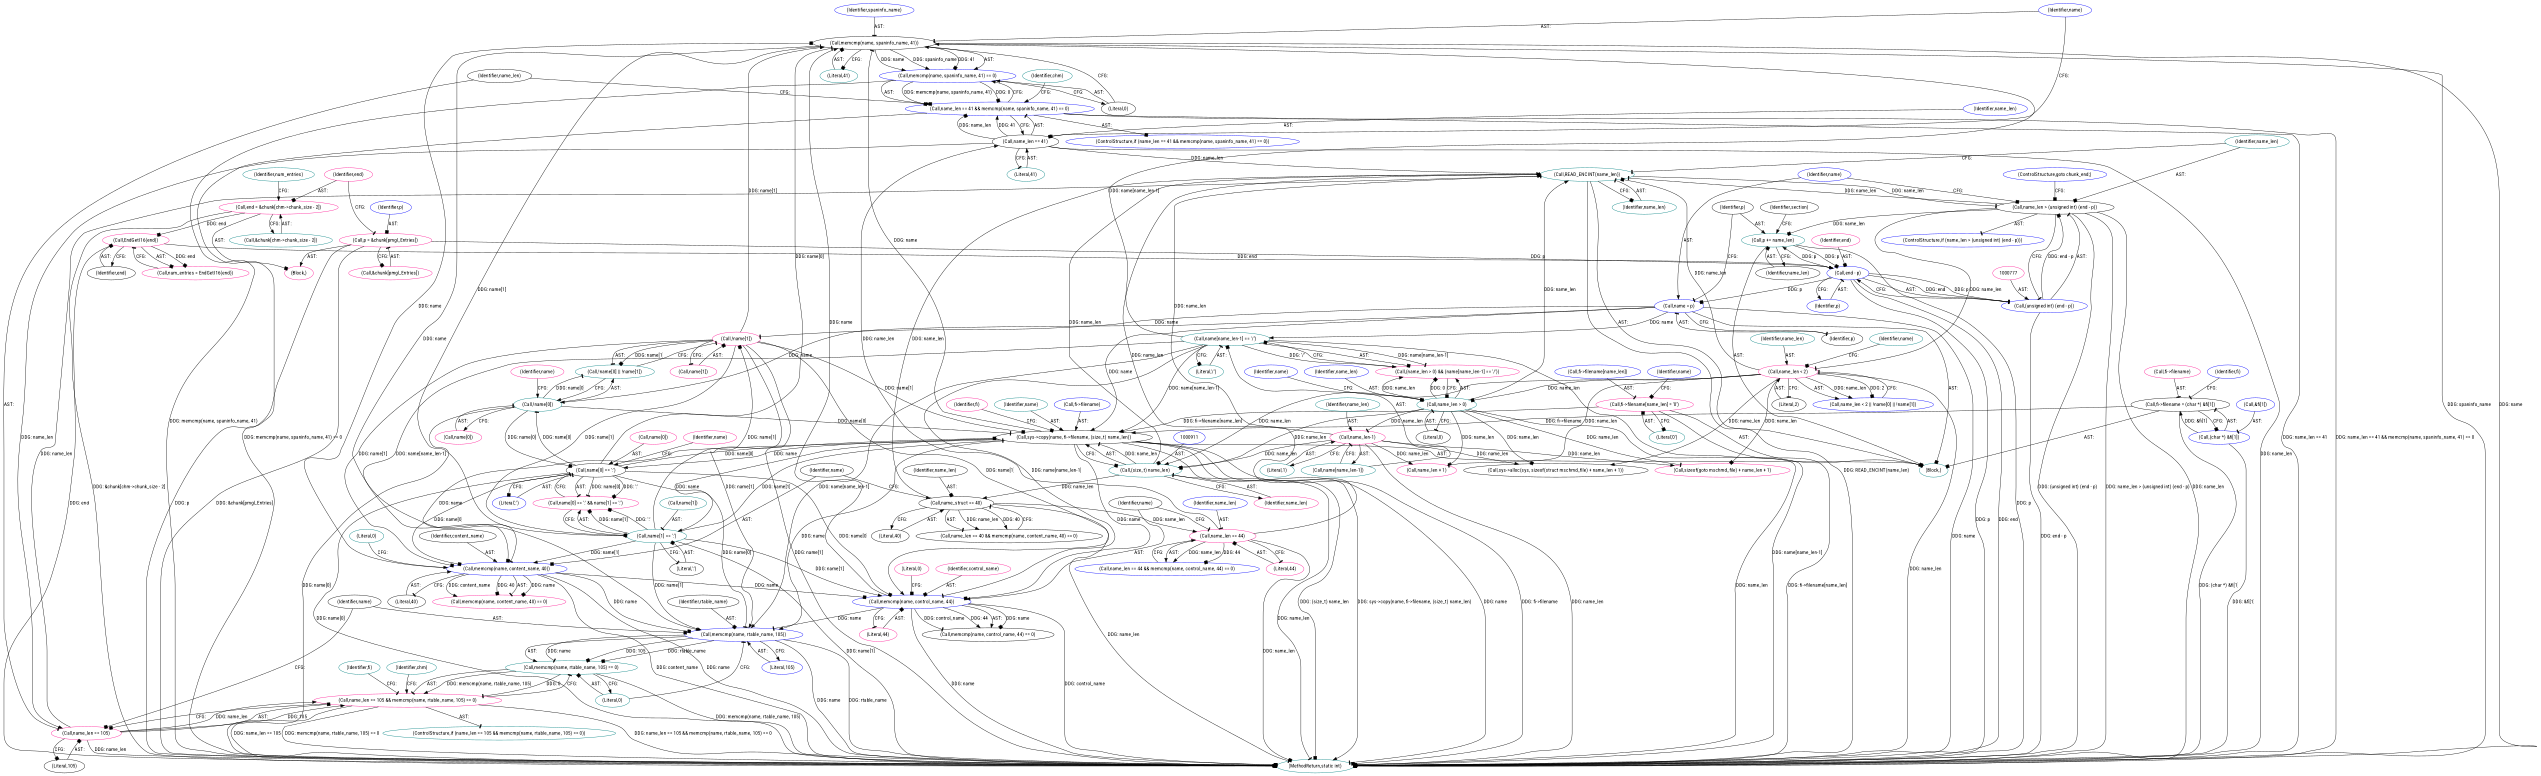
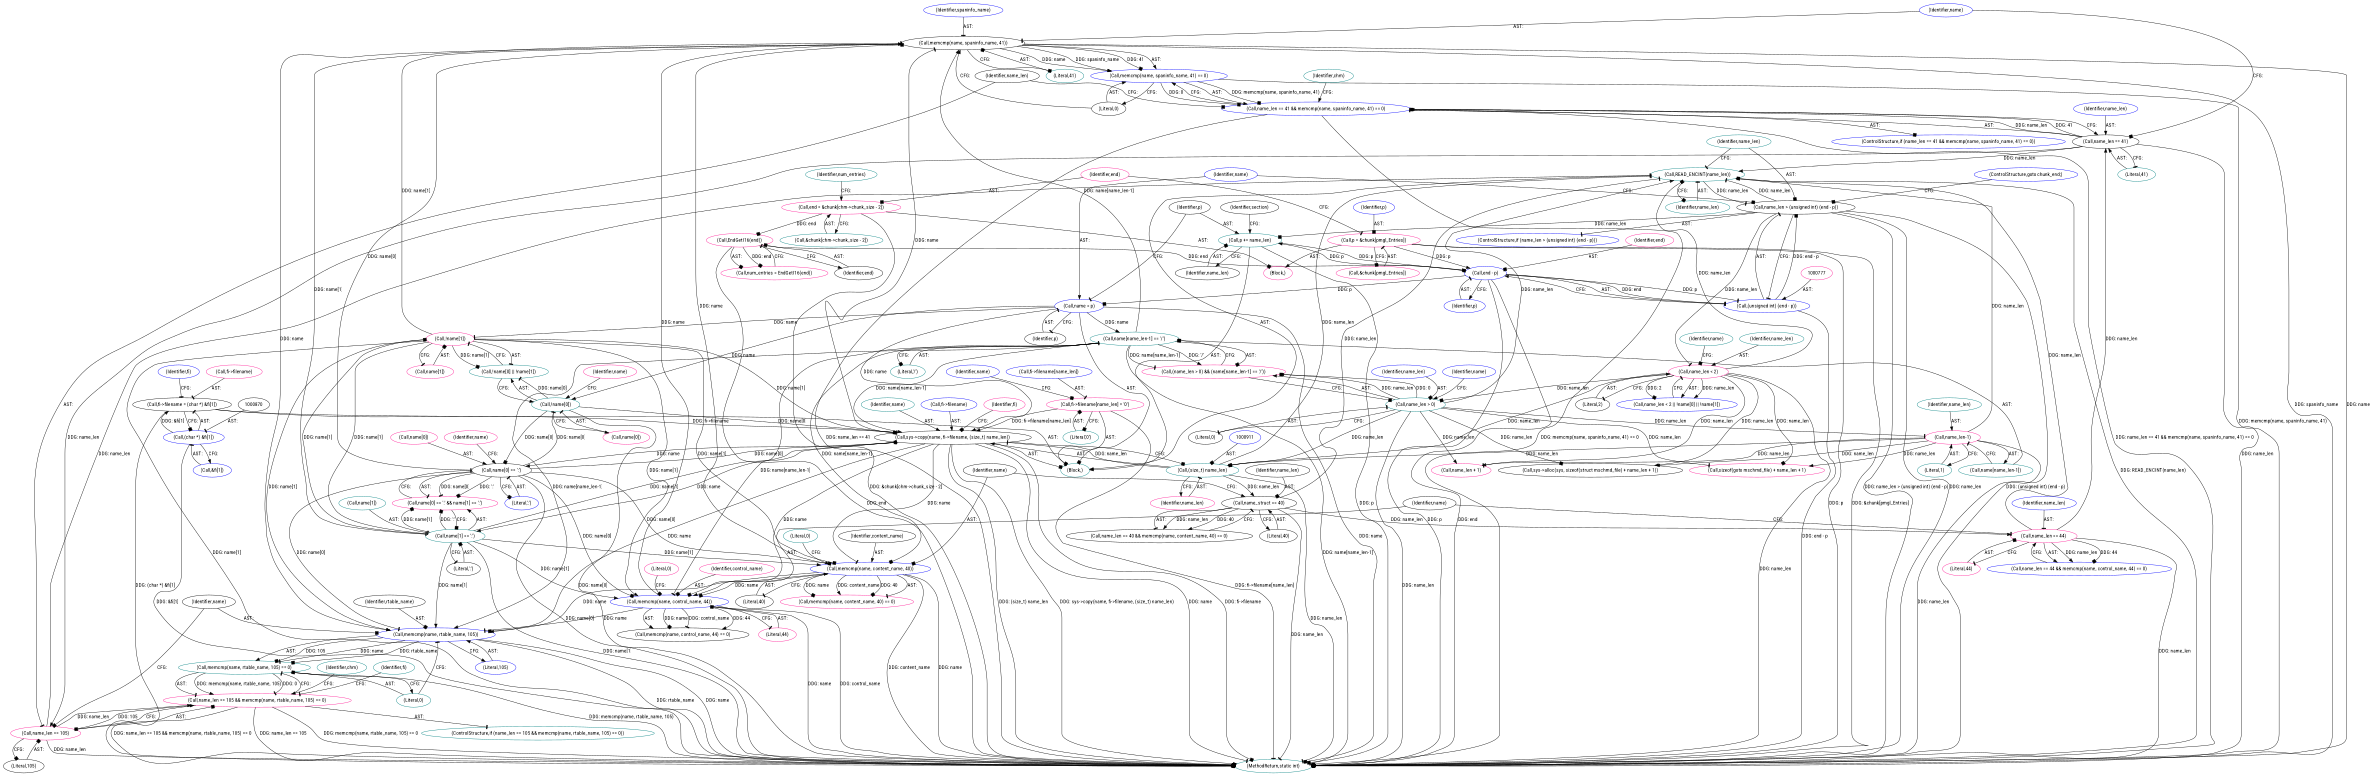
node "1000870": added
edge "(Call,(char *) &fi[1])" -> "(Call,&fi[1])": added, label "CFG:"
